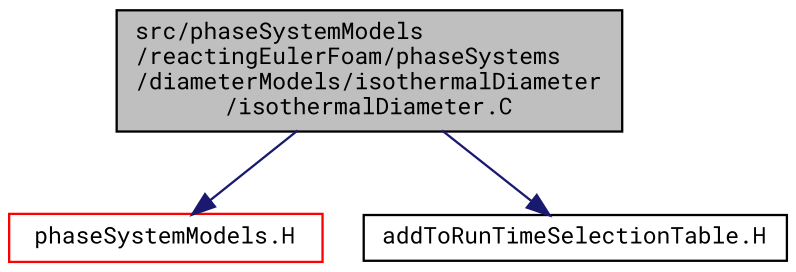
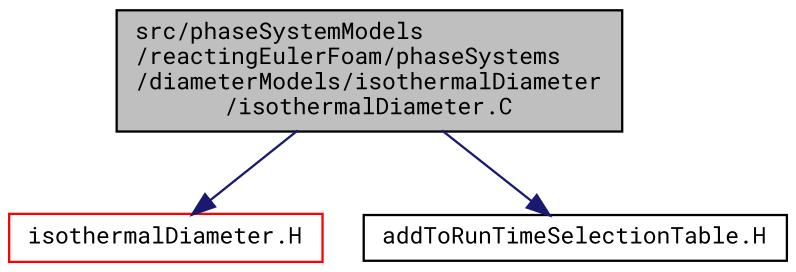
node "phaseSystemModels.H": label "phaseSystemModels.H" -> "isothermalDiameter.H"
